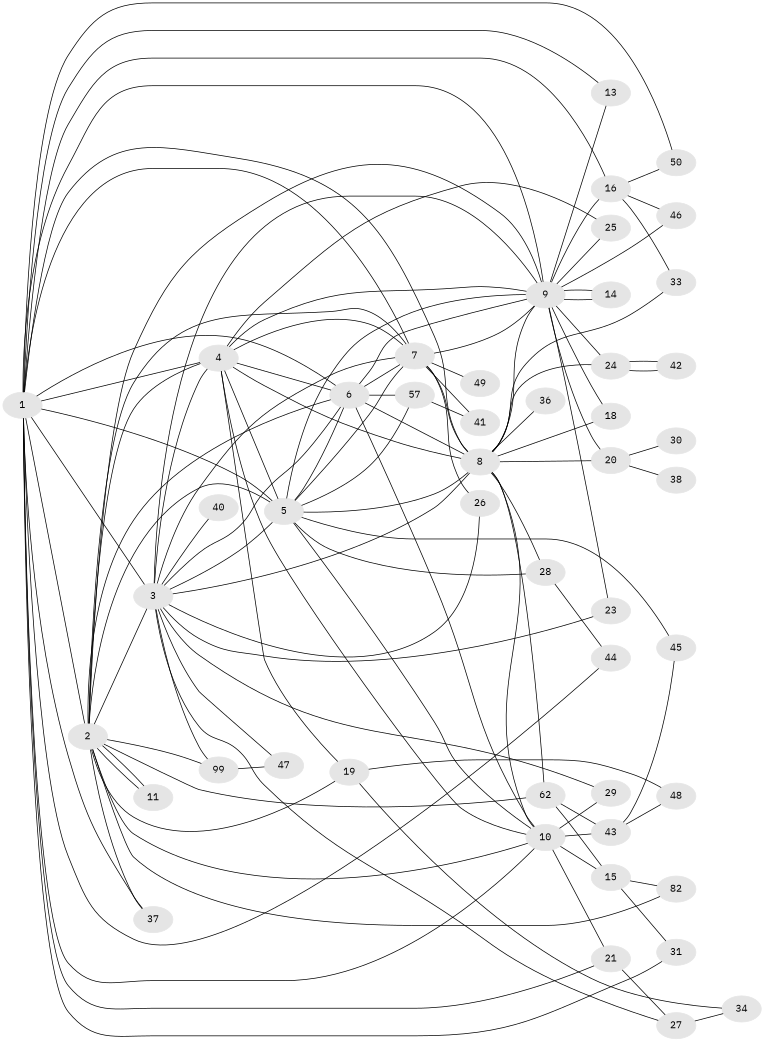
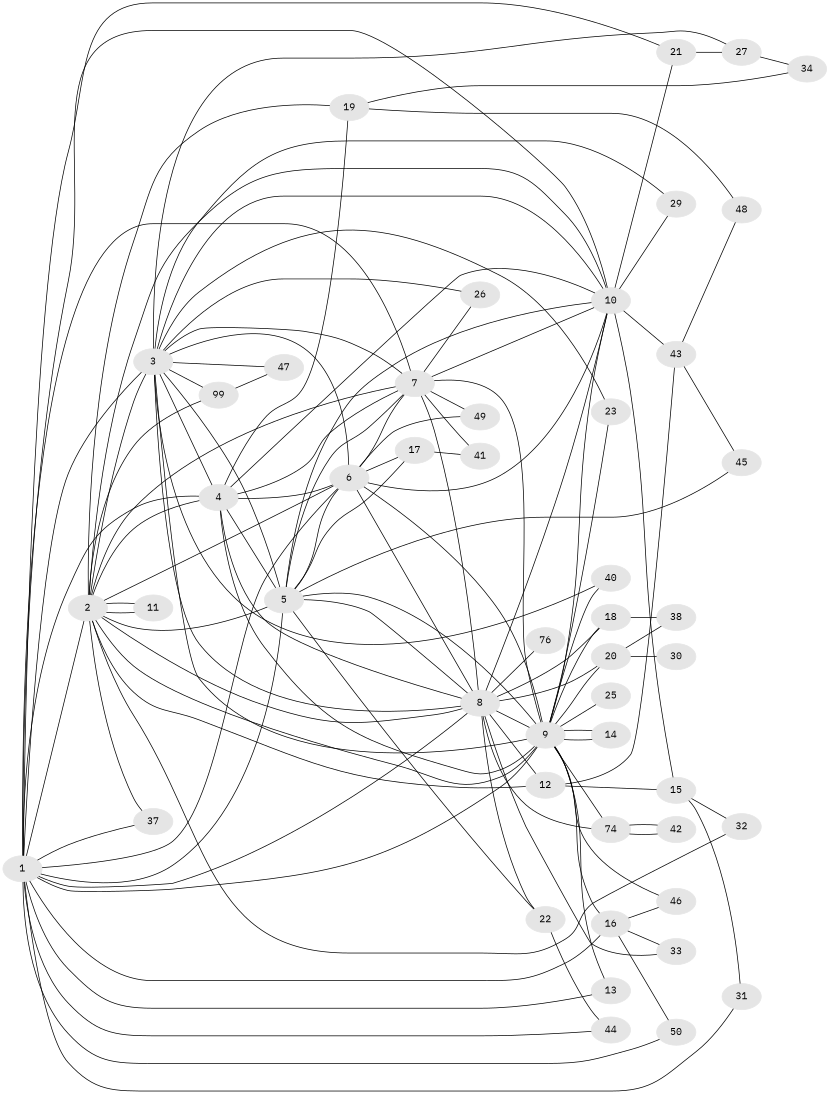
edge "10" -- "3": added
edge "25" -- "4": removed
edge "10" -- "7": added
node "24": label "24" -> "74"
node "57": label "57" -> "17"
node "36": label "36" -> "76"
edge "49" -- "6": added
edge "10" -- "9": added
node "28": label "28" -> "22"
edge "18" -- "38": added
edge "40" -- "9": added
edge "2" -- "8": added
node "62": label "62" -> "12"
node "82": label "82" -> "32"
